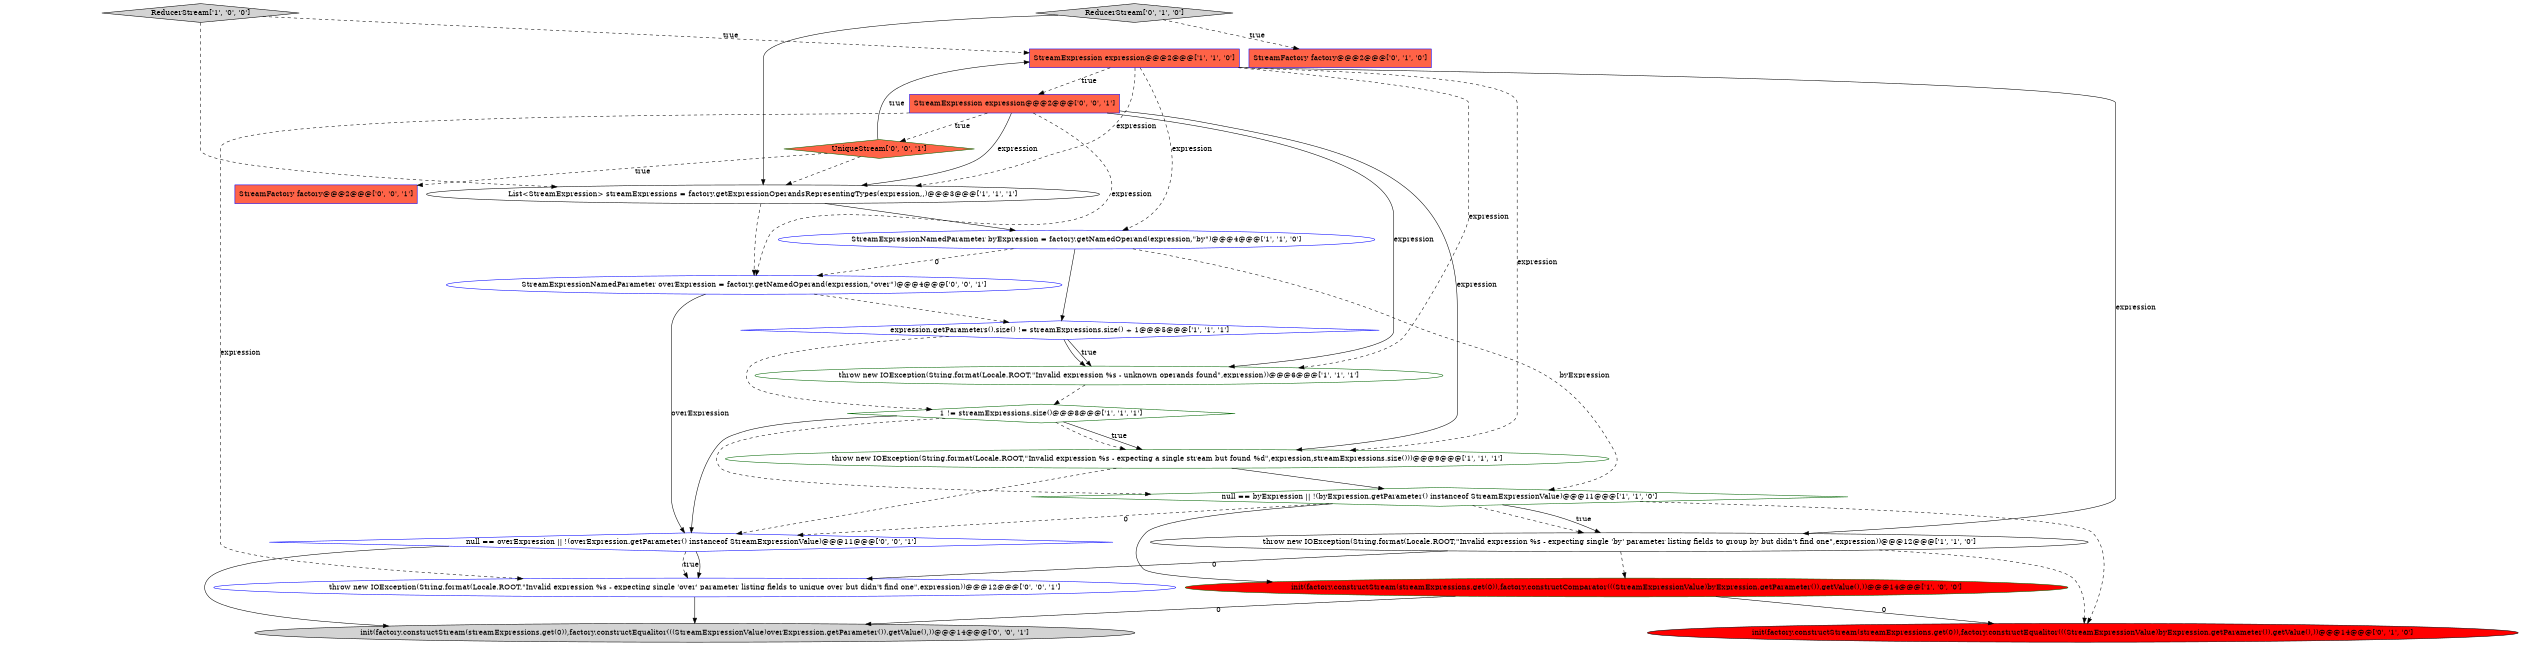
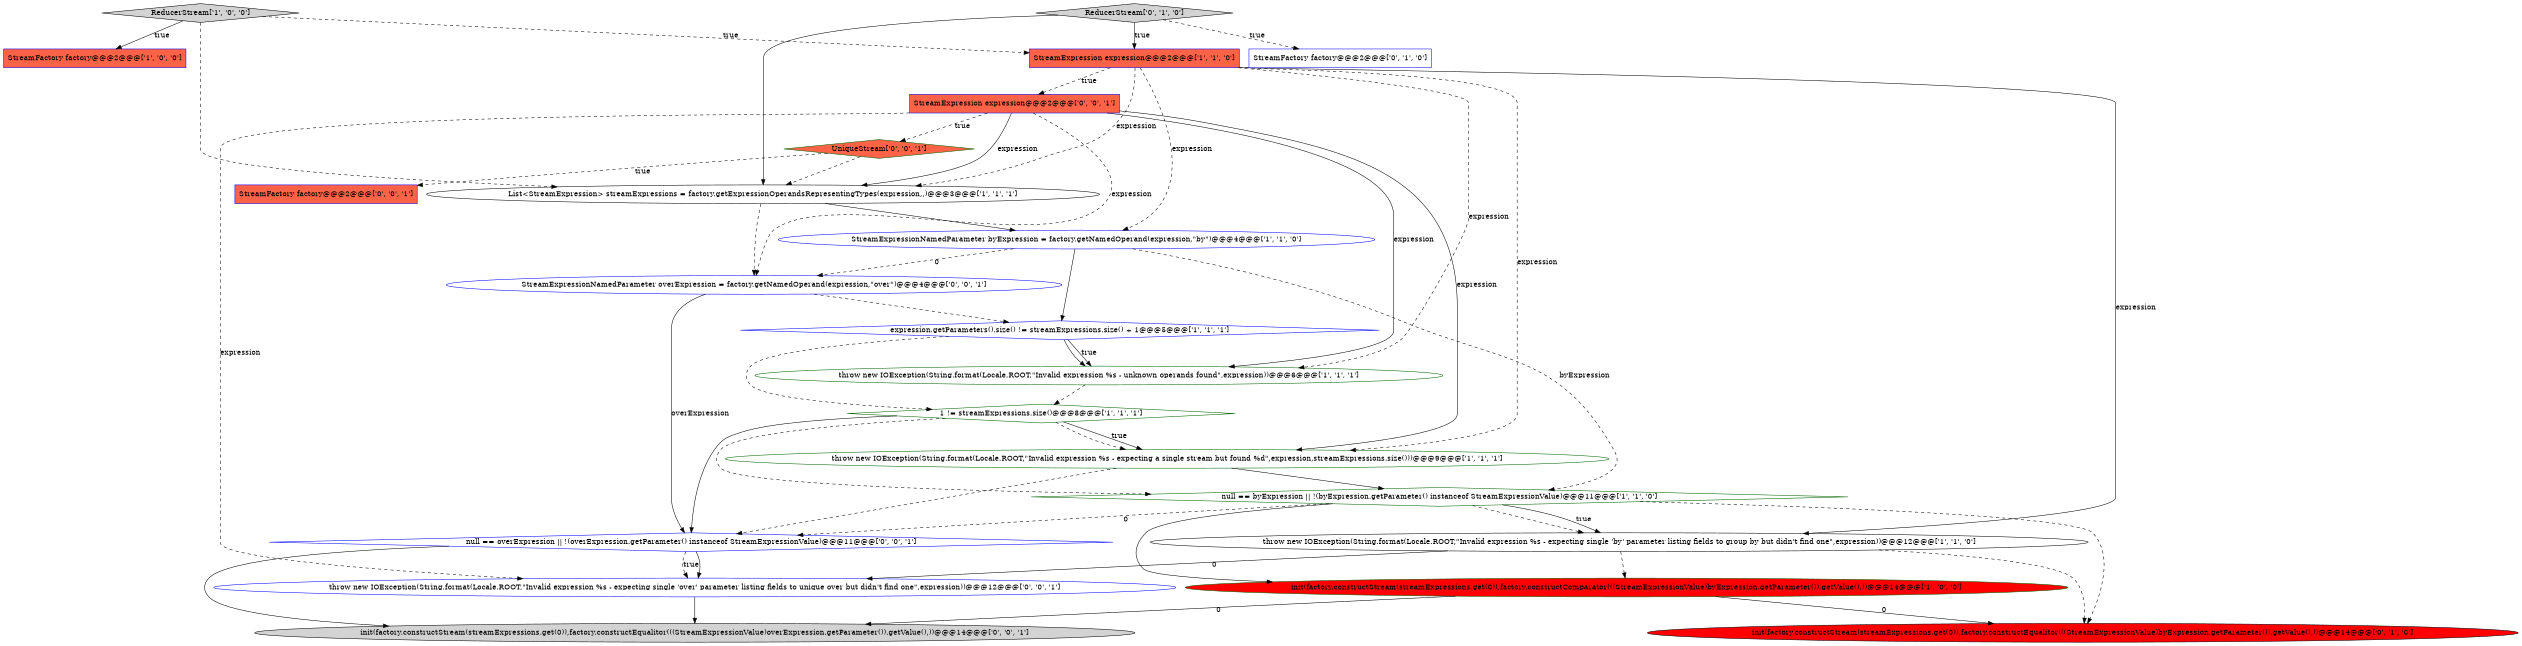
node "StreamFactory factory@@@2@@@['1', '0', '0']": added
node "StreamFactory factory@@@2@@@['0', '1', '0']": fillcolor tomato -> white
edge "UniqueStream['0', '0', '1']" -> "StreamExpression expression@@@2@@@['1', '1', '0']": now "ReducerStream['0', '1', '0']" -> "StreamExpression expression@@@2@@@['1', '1', '0']"
